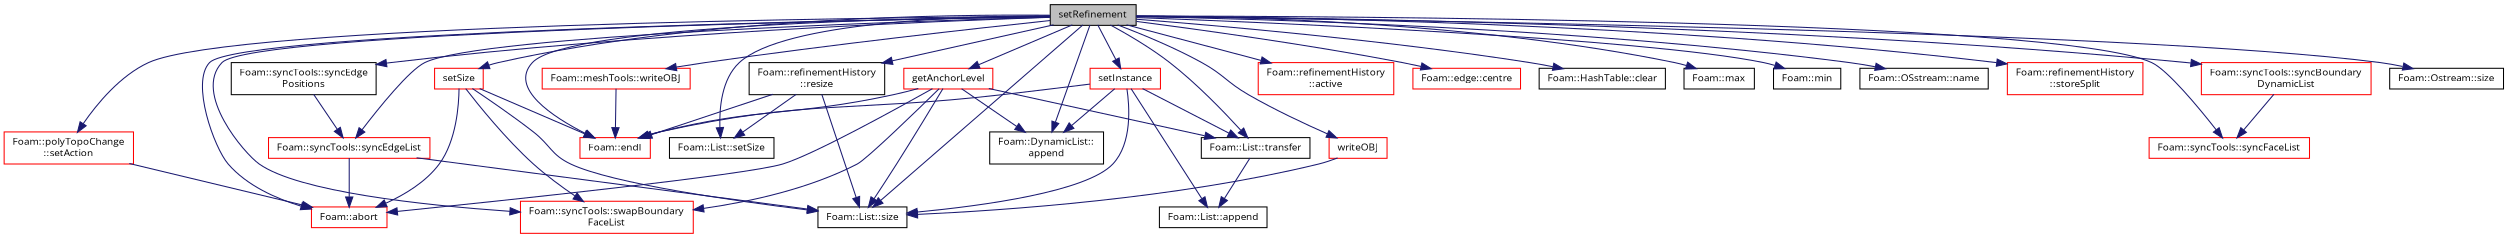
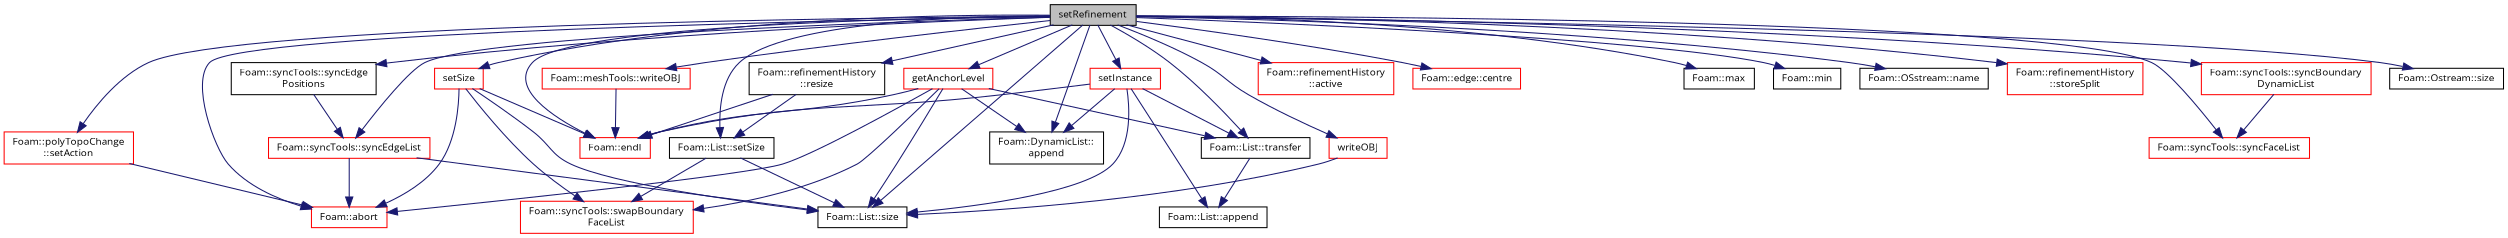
edge "setRefinement" -> "Foam::syncTools::swapBoundary FaceList": now "Foam::List::setSize" -> "Foam::syncTools::swapBoundary FaceList"
node "Foam::HashTable::clear": removed
edge "Foam::refinementHistory ::resize" -> "Foam::List::size": now "Foam::List::setSize" -> "Foam::List::size"
